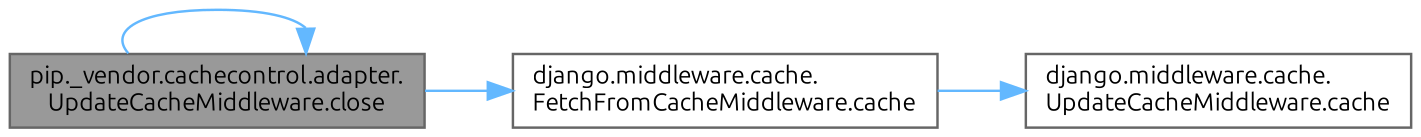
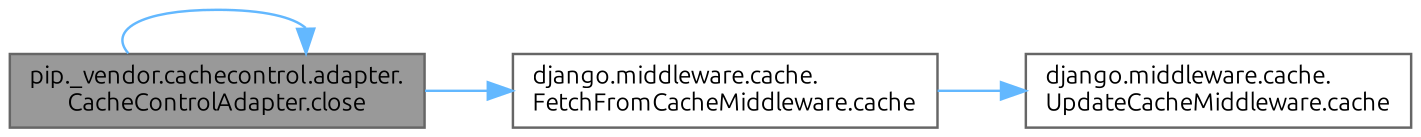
node "pip._vendor.cachecontrol.adapter. UpdateCacheMiddleware.close": label "pip._vendor.cachecontrol.adapter. UpdateCacheMiddleware.close" -> "pip._vendor.cachecontrol.adapter. CacheControlAdapter.close"
